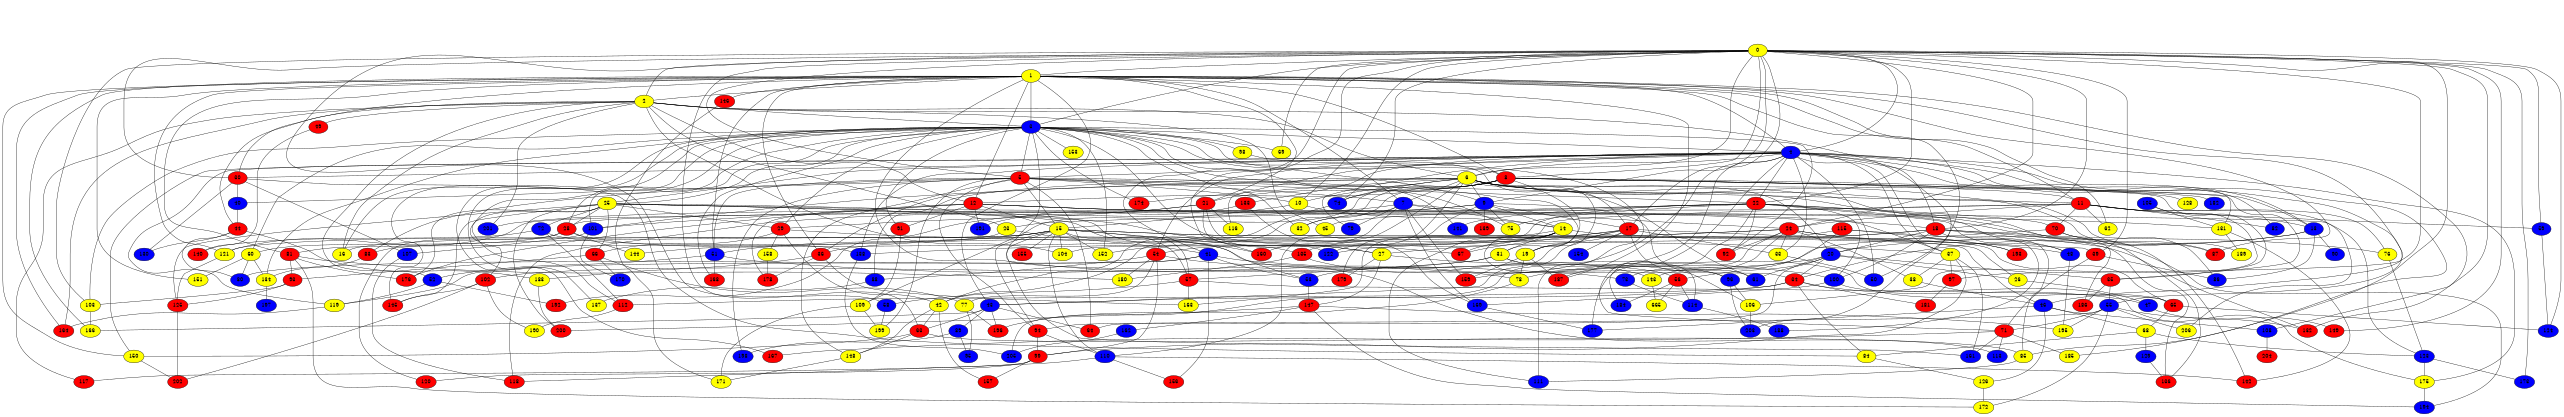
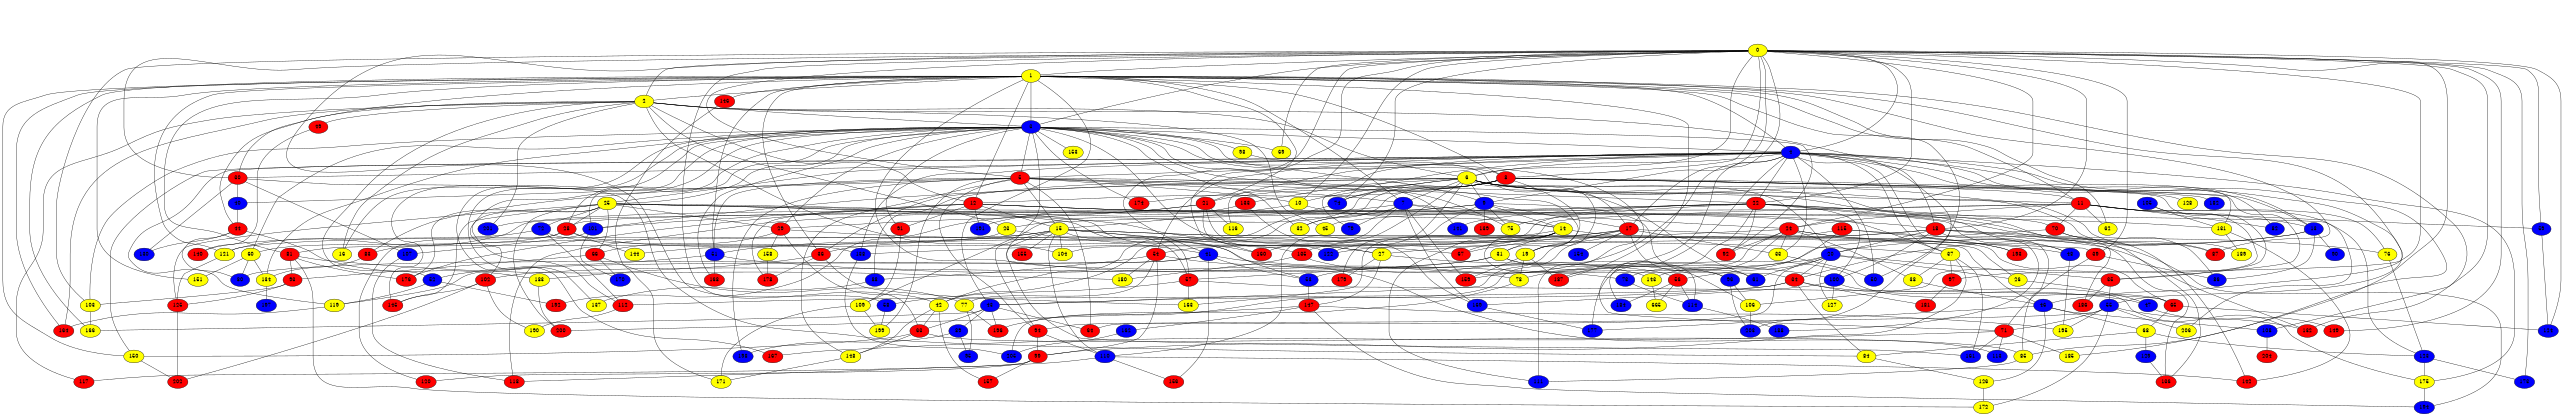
edge "15" -- "16": removed
node "152": removed
node "127": added
